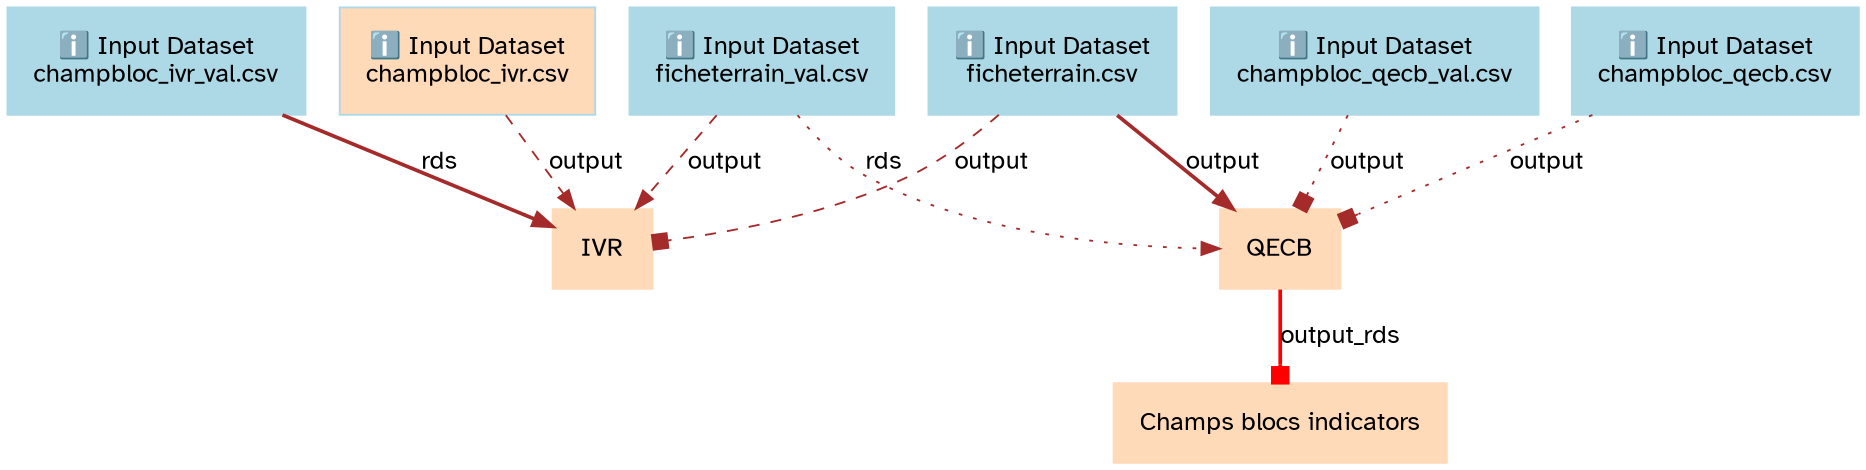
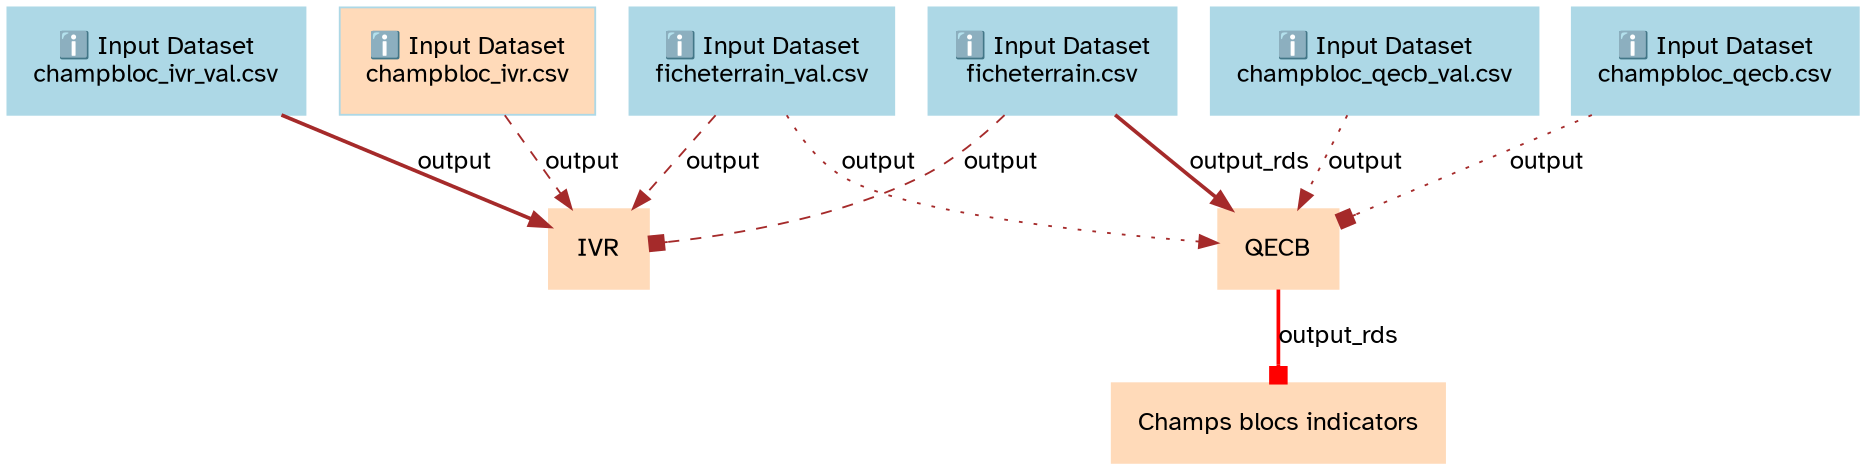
edge "ℹ️ Input Dataset champbloc_qecb_val.csv" -> "QECB": arrowhead box -> normal
edge "ℹ️ Input Dataset champbloc_ivr_val.csv" -> "IVR": label "rds" -> "output"
edge "ℹ️ Input Dataset ficheterrain_val.csv" -> "QECB": label "rds" -> "output"
edge "ℹ️ Input Dataset ficheterrain.csv" -> "QECB": label "output" -> "output_rds"
